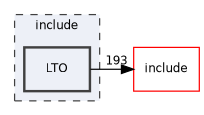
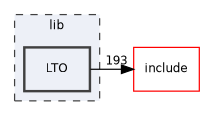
cluster "include": label "include" -> "lib"
